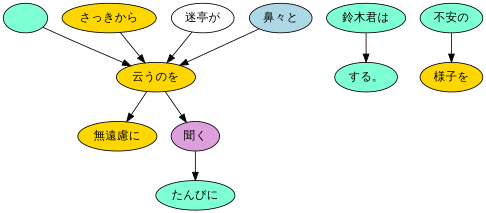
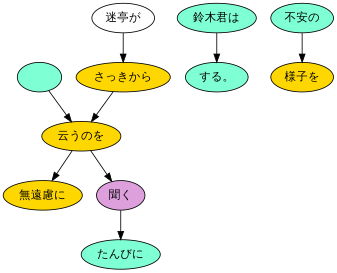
node "鼻々と": removed
edge "迷亭が" -> "云うのを": now "迷亭が" -> "さっきから"
